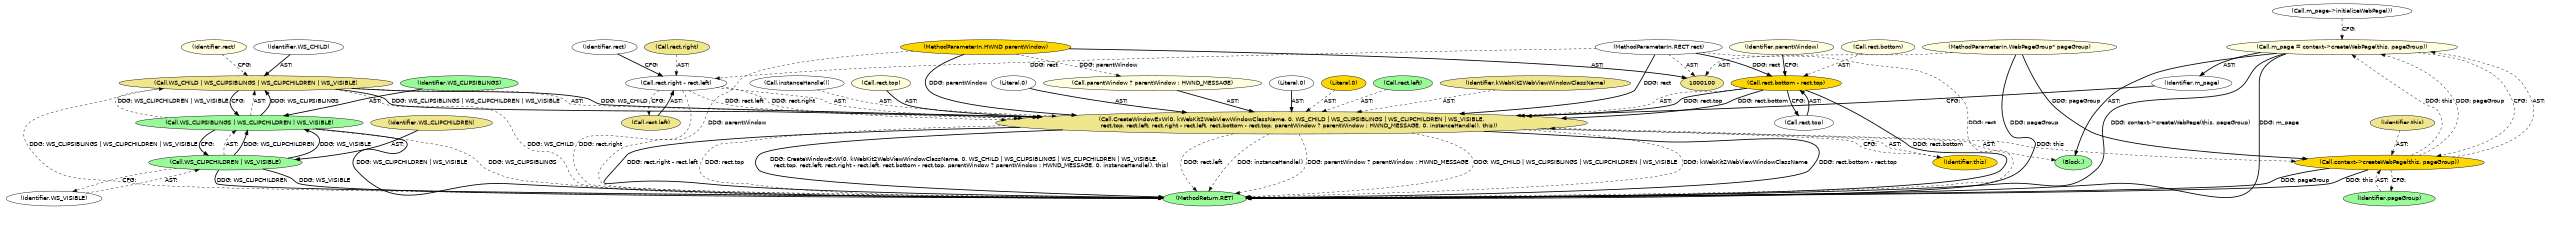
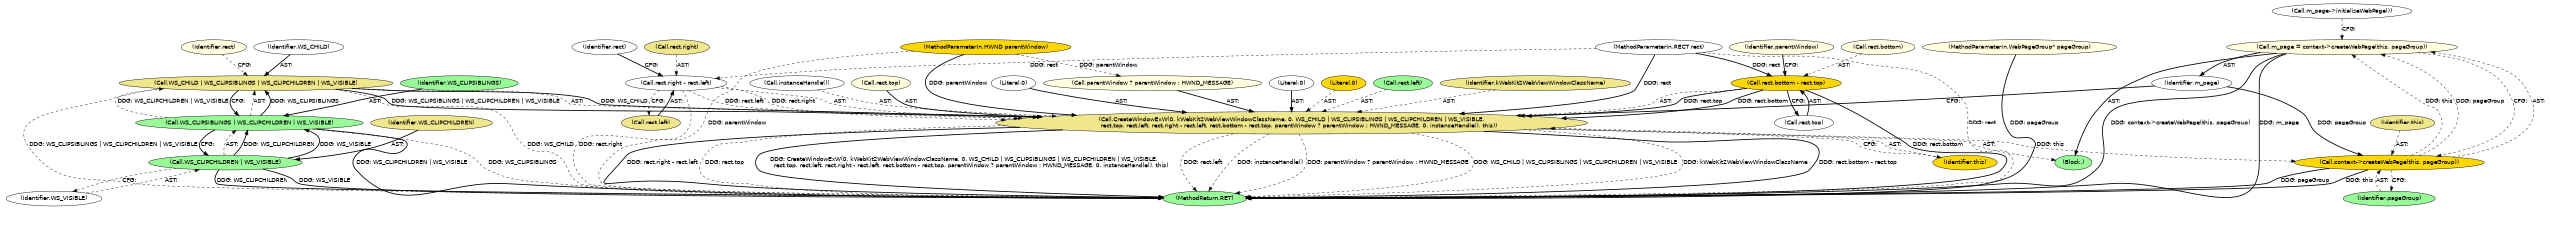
node "1000100": removed
edge "(MethodParameterIn,WebPageGroup* pageGroup)" -> "(Call,context->createWebPage(this, pageGroup))": now "(Identifier,m_page)" -> "(Call,context->createWebPage(this, pageGroup))"
